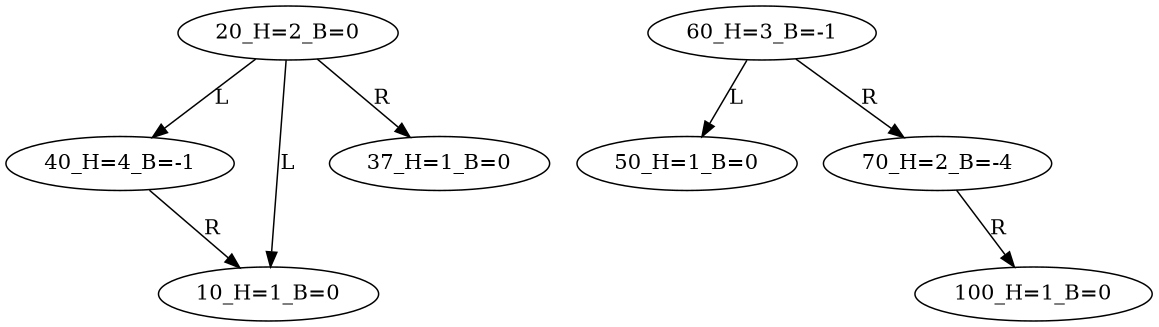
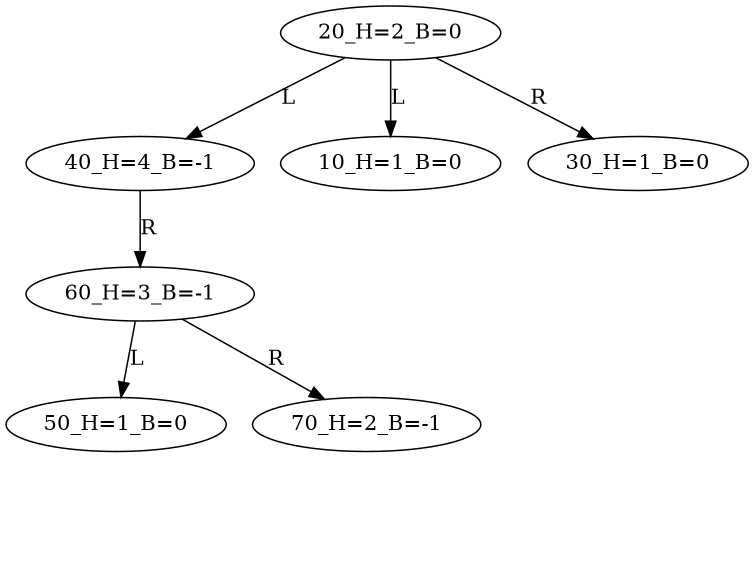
node "37_H=1_B=0": label "37_H=1_B=0" -> "30_H=1_B=0"
node "70_H=2_B=-4": label "70_H=2_B=-4" -> "70_H=2_B=-1"
edge "40_H=4_B=-1" -> "10_H=1_B=0": now "40_H=4_B=-1" -> "60_H=3_B=-1"
node "100_H=1_B=0": removed
